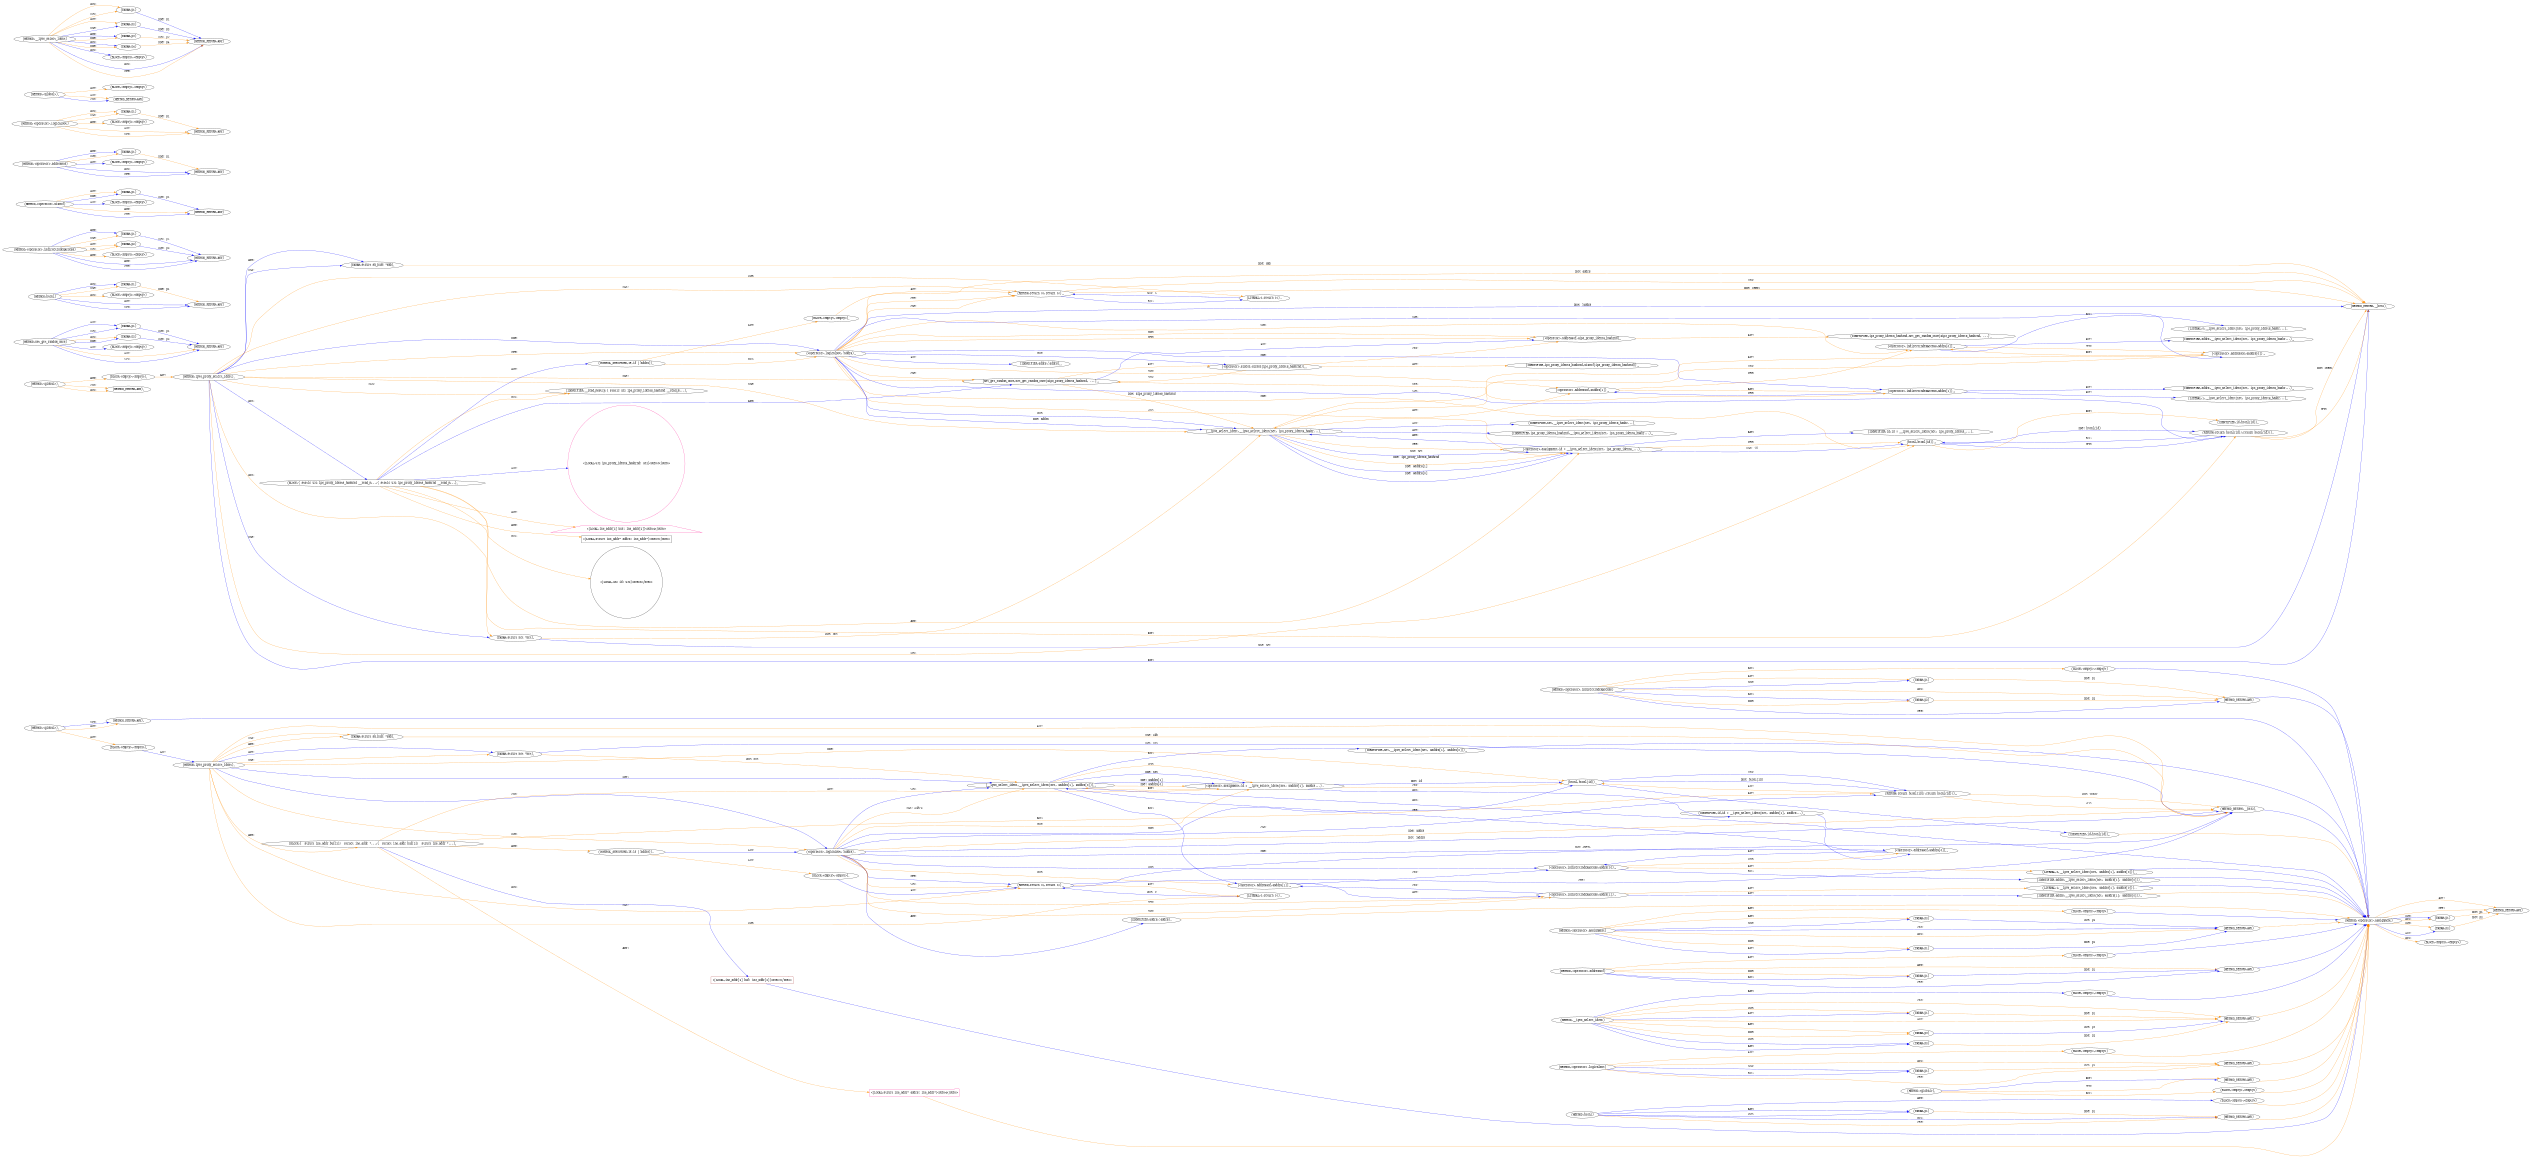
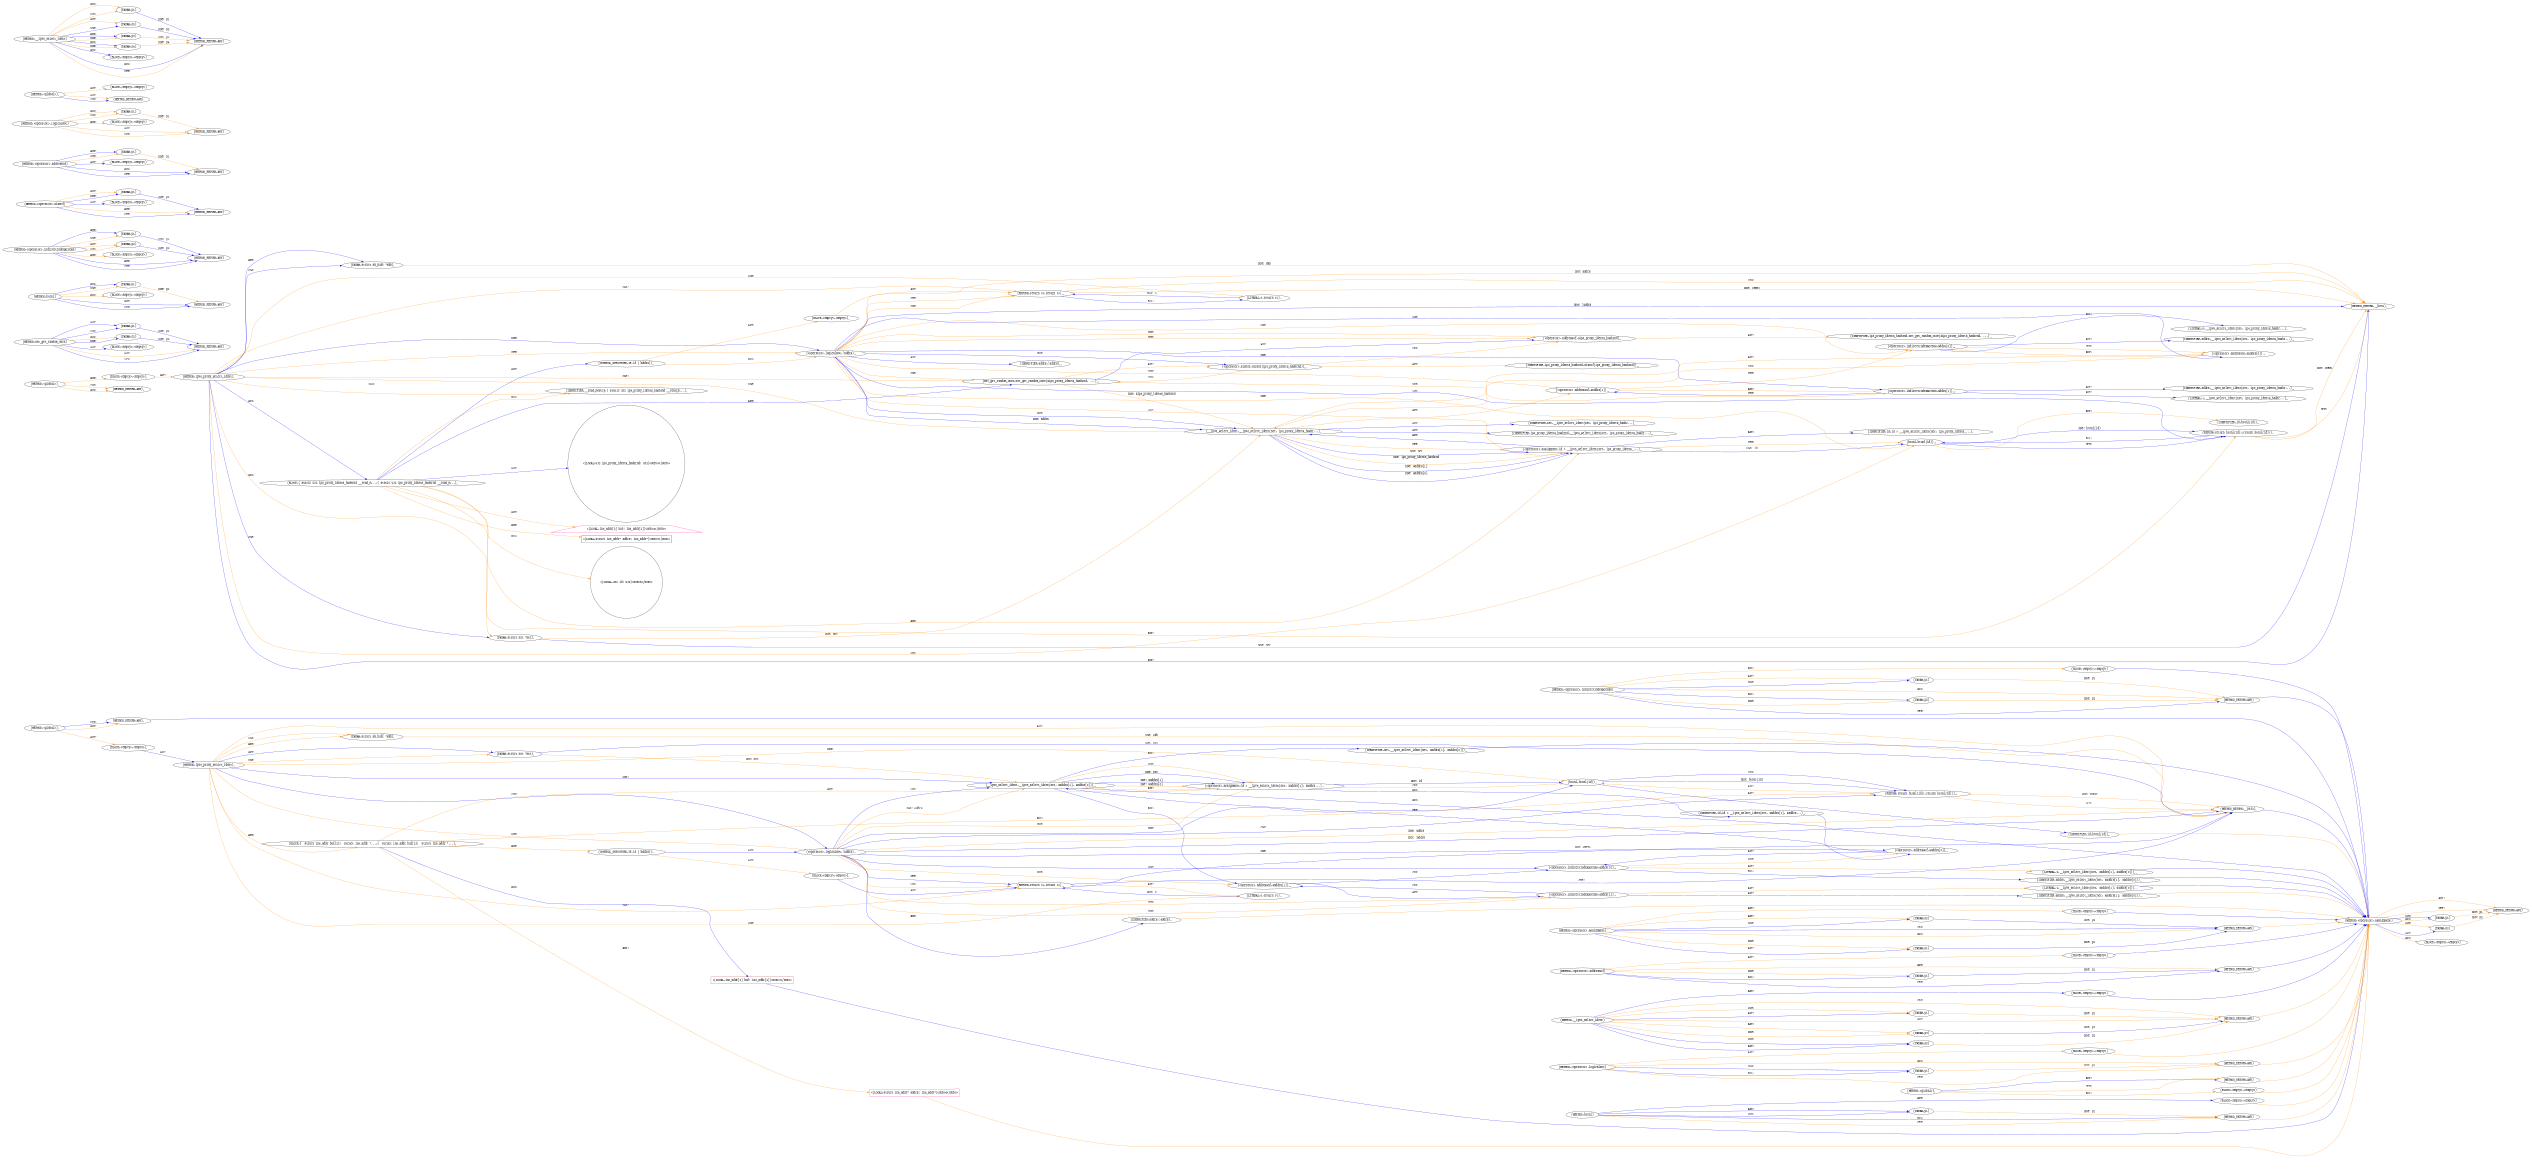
node "<(LOCAL,u32 ip6_proxy_idents_hashrnd: u32)<SUB>3</SUB>>": color deeppink -> black
